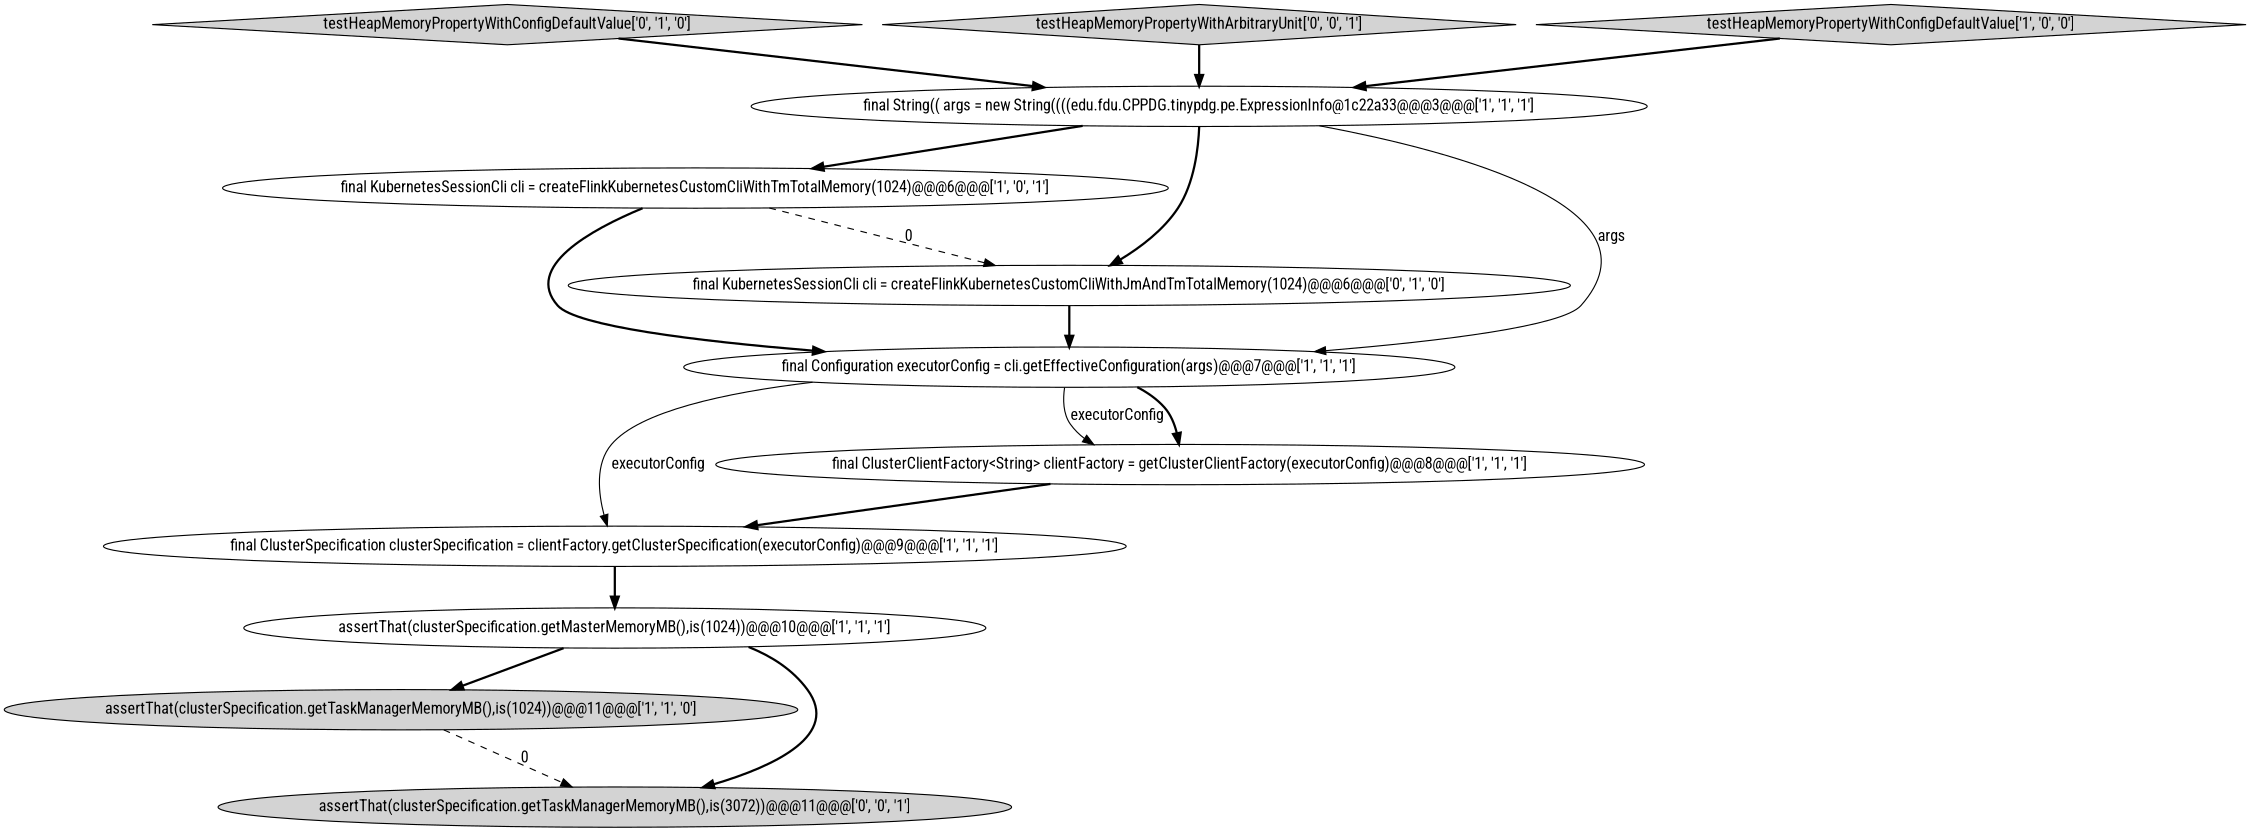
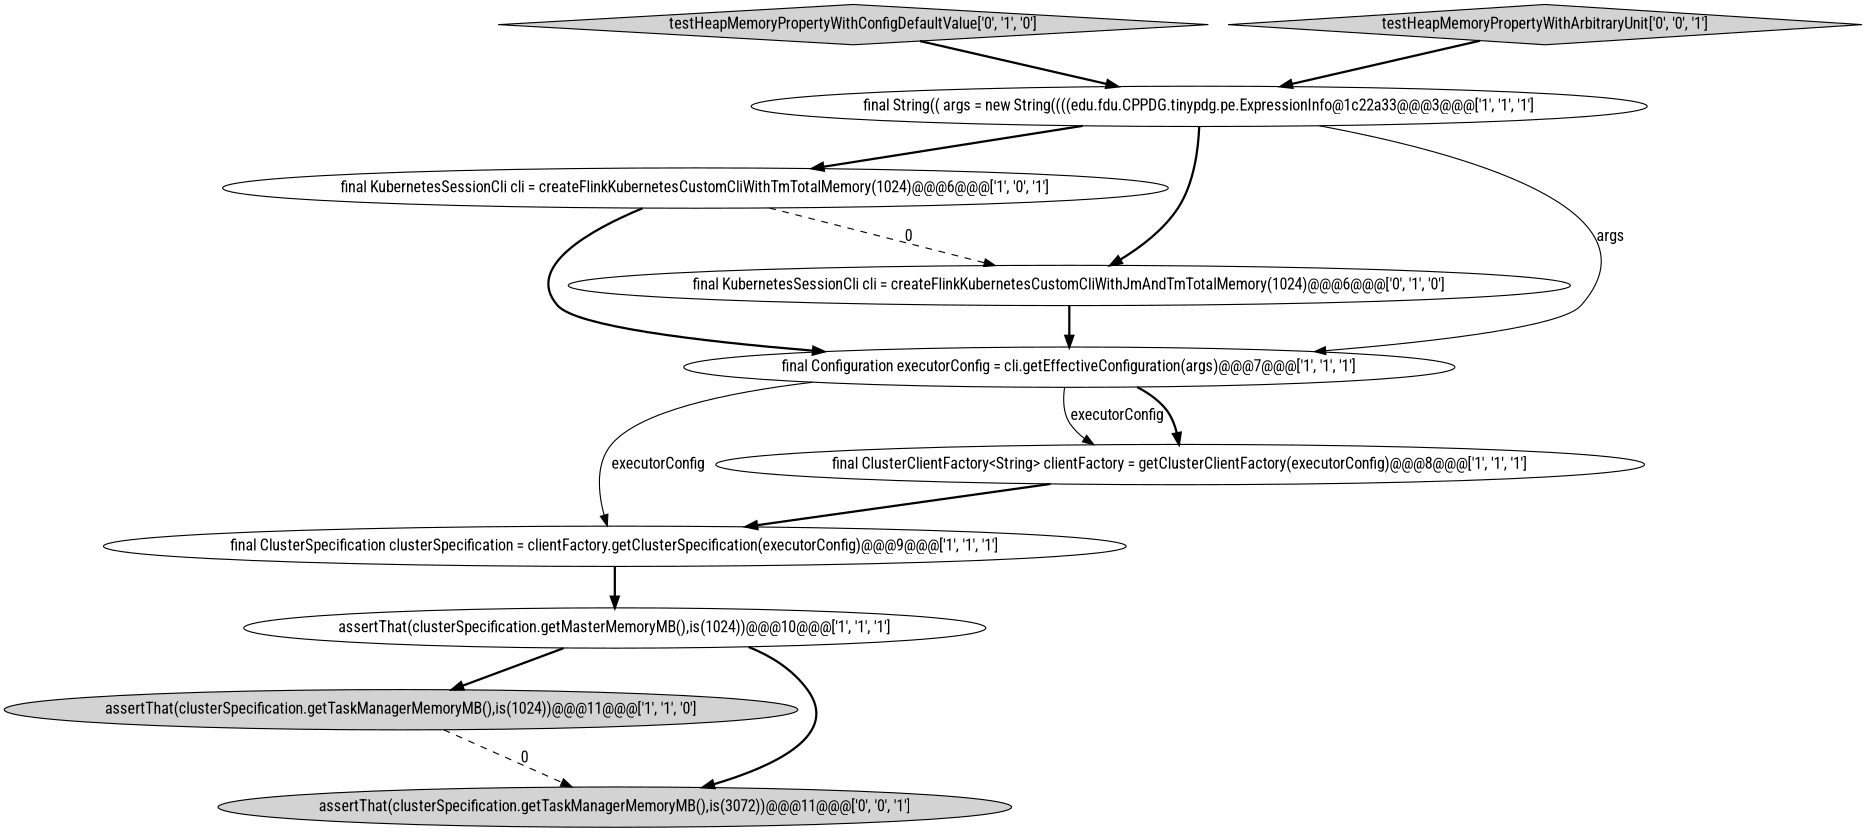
node "testHeapMemoryPropertyWithConfigDefaultValue['1', '0', '0']": removed
